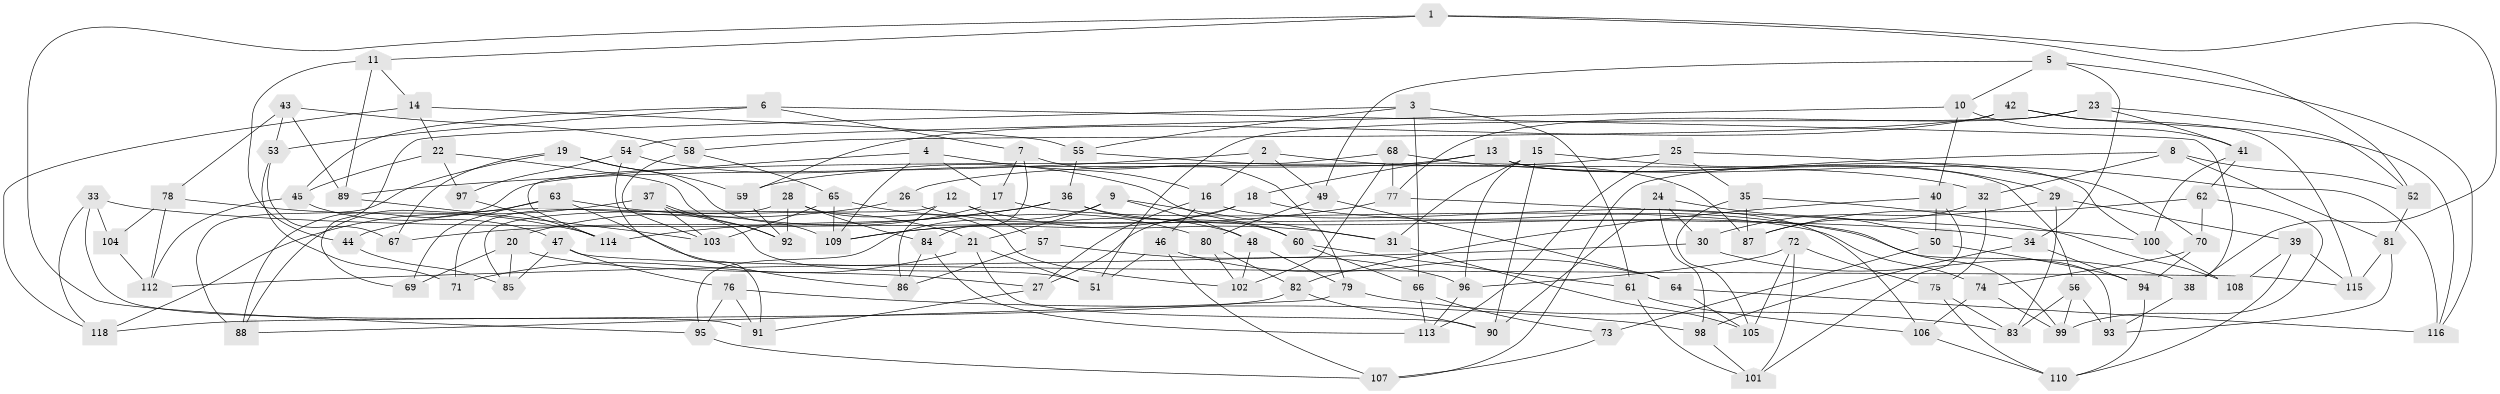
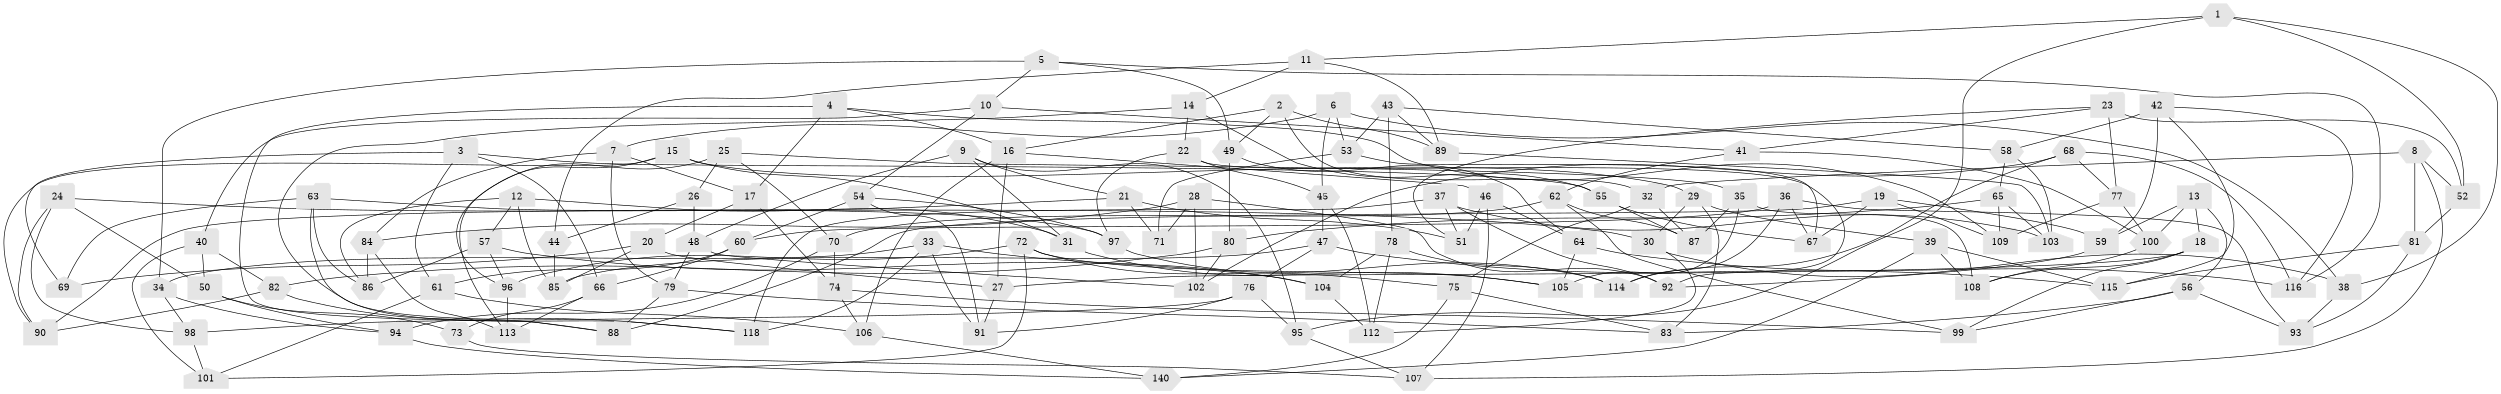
edge "55" -- "36": now "55" -- "67"
edge "63" -- "21": now "63" -- "97"
edge "18" -- "109": now "18" -- "108"
edge "57" -- "104": added
node "110": label "110" -> "140"
